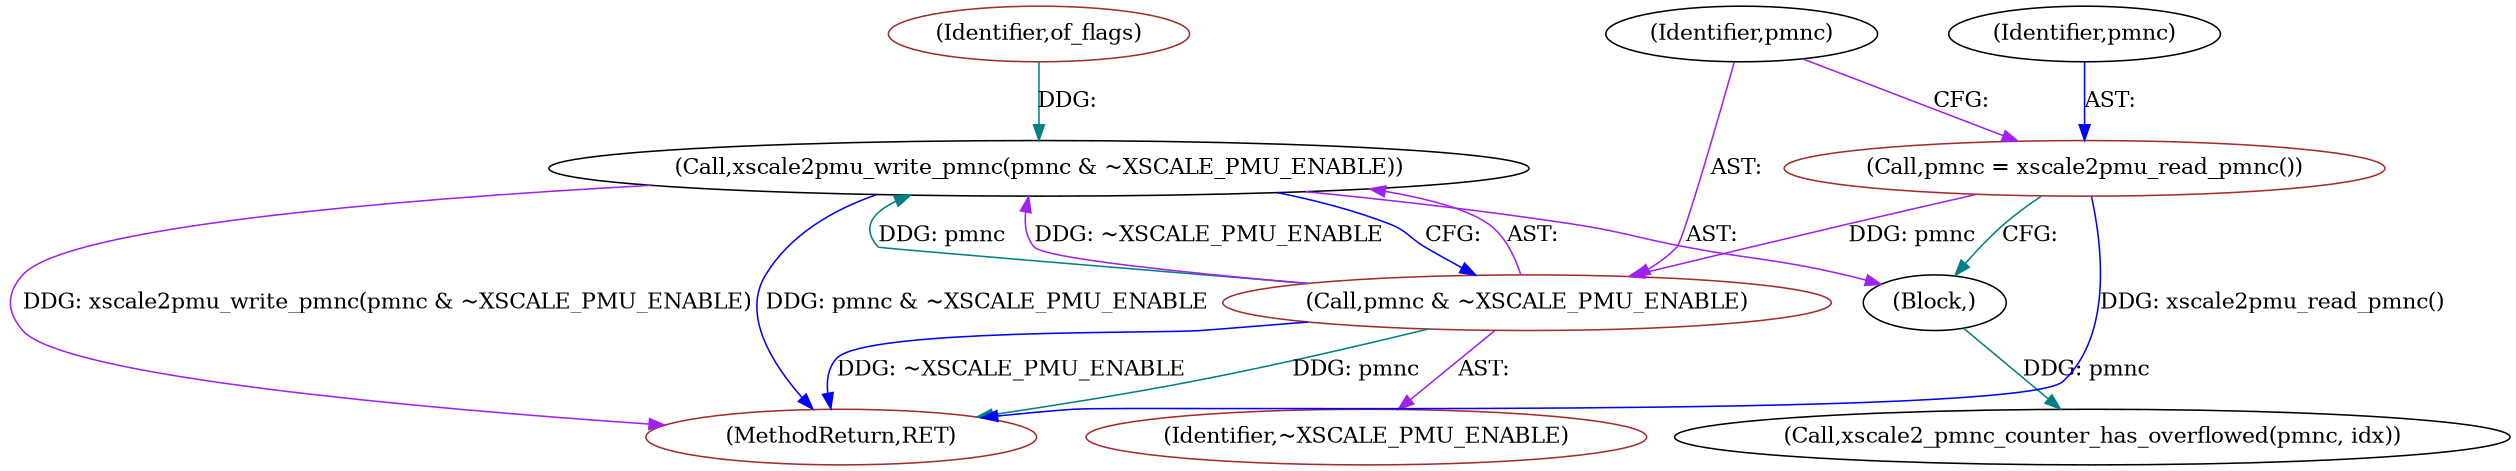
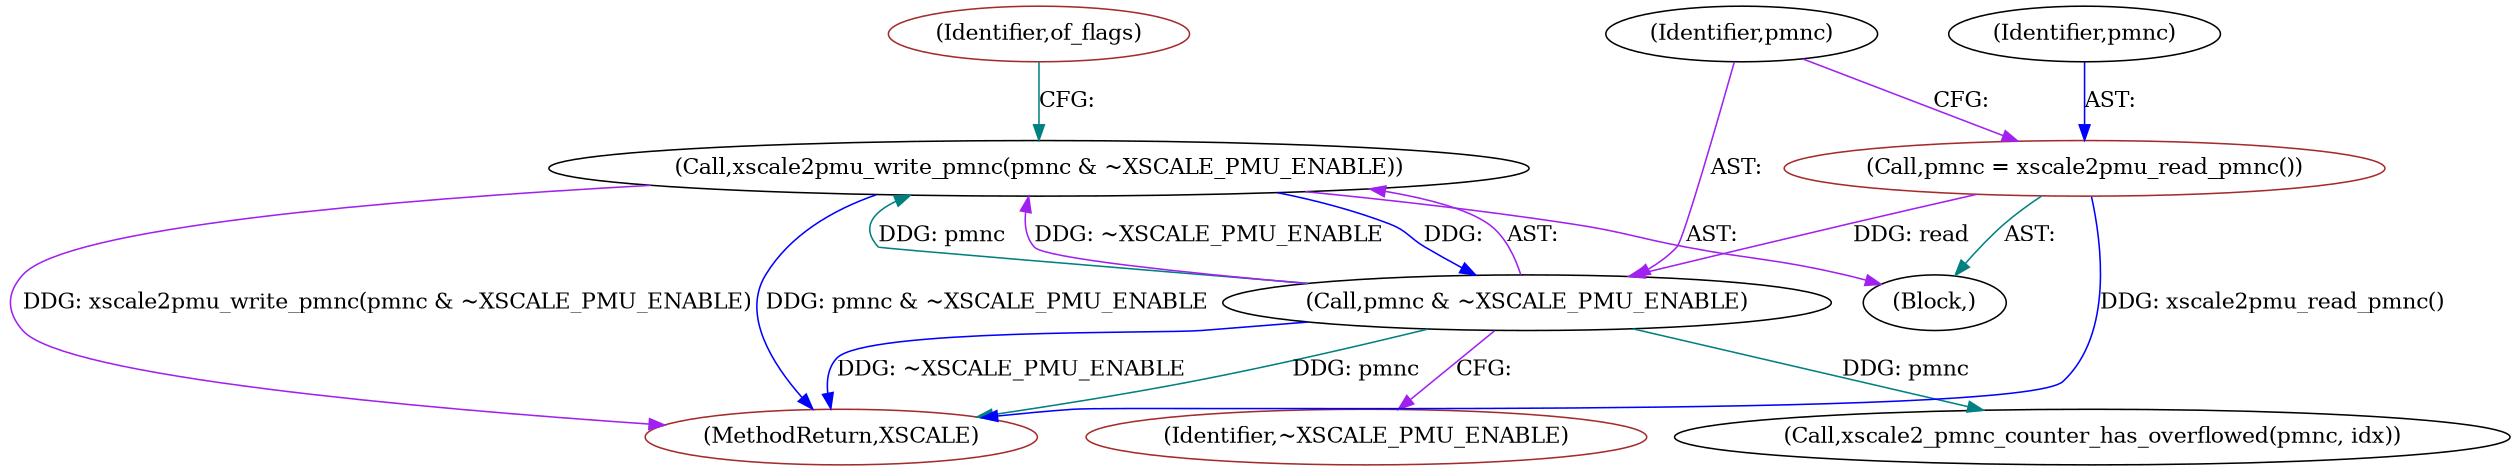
edge "(Identifier,of_flags)" -> "(Call,xscale2pmu_write_pmnc(pmnc & ~XSCALE_PMU_ENABLE))": label "DDG: " -> "CFG: "
edge "(Call,xscale2pmu_write_pmnc(pmnc & ~XSCALE_PMU_ENABLE))" -> "(Call,pmnc & ~XSCALE_PMU_ENABLE)": label "CFG: " -> "DDG: "
edge "(Call,pmnc = xscale2pmu_read_pmnc())" -> "(Call,pmnc & ~XSCALE_PMU_ENABLE)": label "DDG: pmnc" -> "DDG: read"
edge "(Call,pmnc = xscale2pmu_read_pmnc())" -> "(Block,)": label "CFG: " -> "AST: "
node "(Call,pmnc & ~XSCALE_PMU_ENABLE)": color brown -> black
edge "(Block,)" -> "(Call,xscale2_pmnc_counter_has_overflowed(pmnc, idx))": now "(Call,pmnc & ~XSCALE_PMU_ENABLE)" -> "(Call,xscale2_pmnc_counter_has_overflowed(pmnc, idx))"
edge "(Call,pmnc & ~XSCALE_PMU_ENABLE)" -> "(Identifier,~XSCALE_PMU_ENABLE)": label "AST: " -> "CFG: "
node "(MethodReturn,RET)": label "(MethodReturn,RET)" -> "(MethodReturn,XSCALE)"
